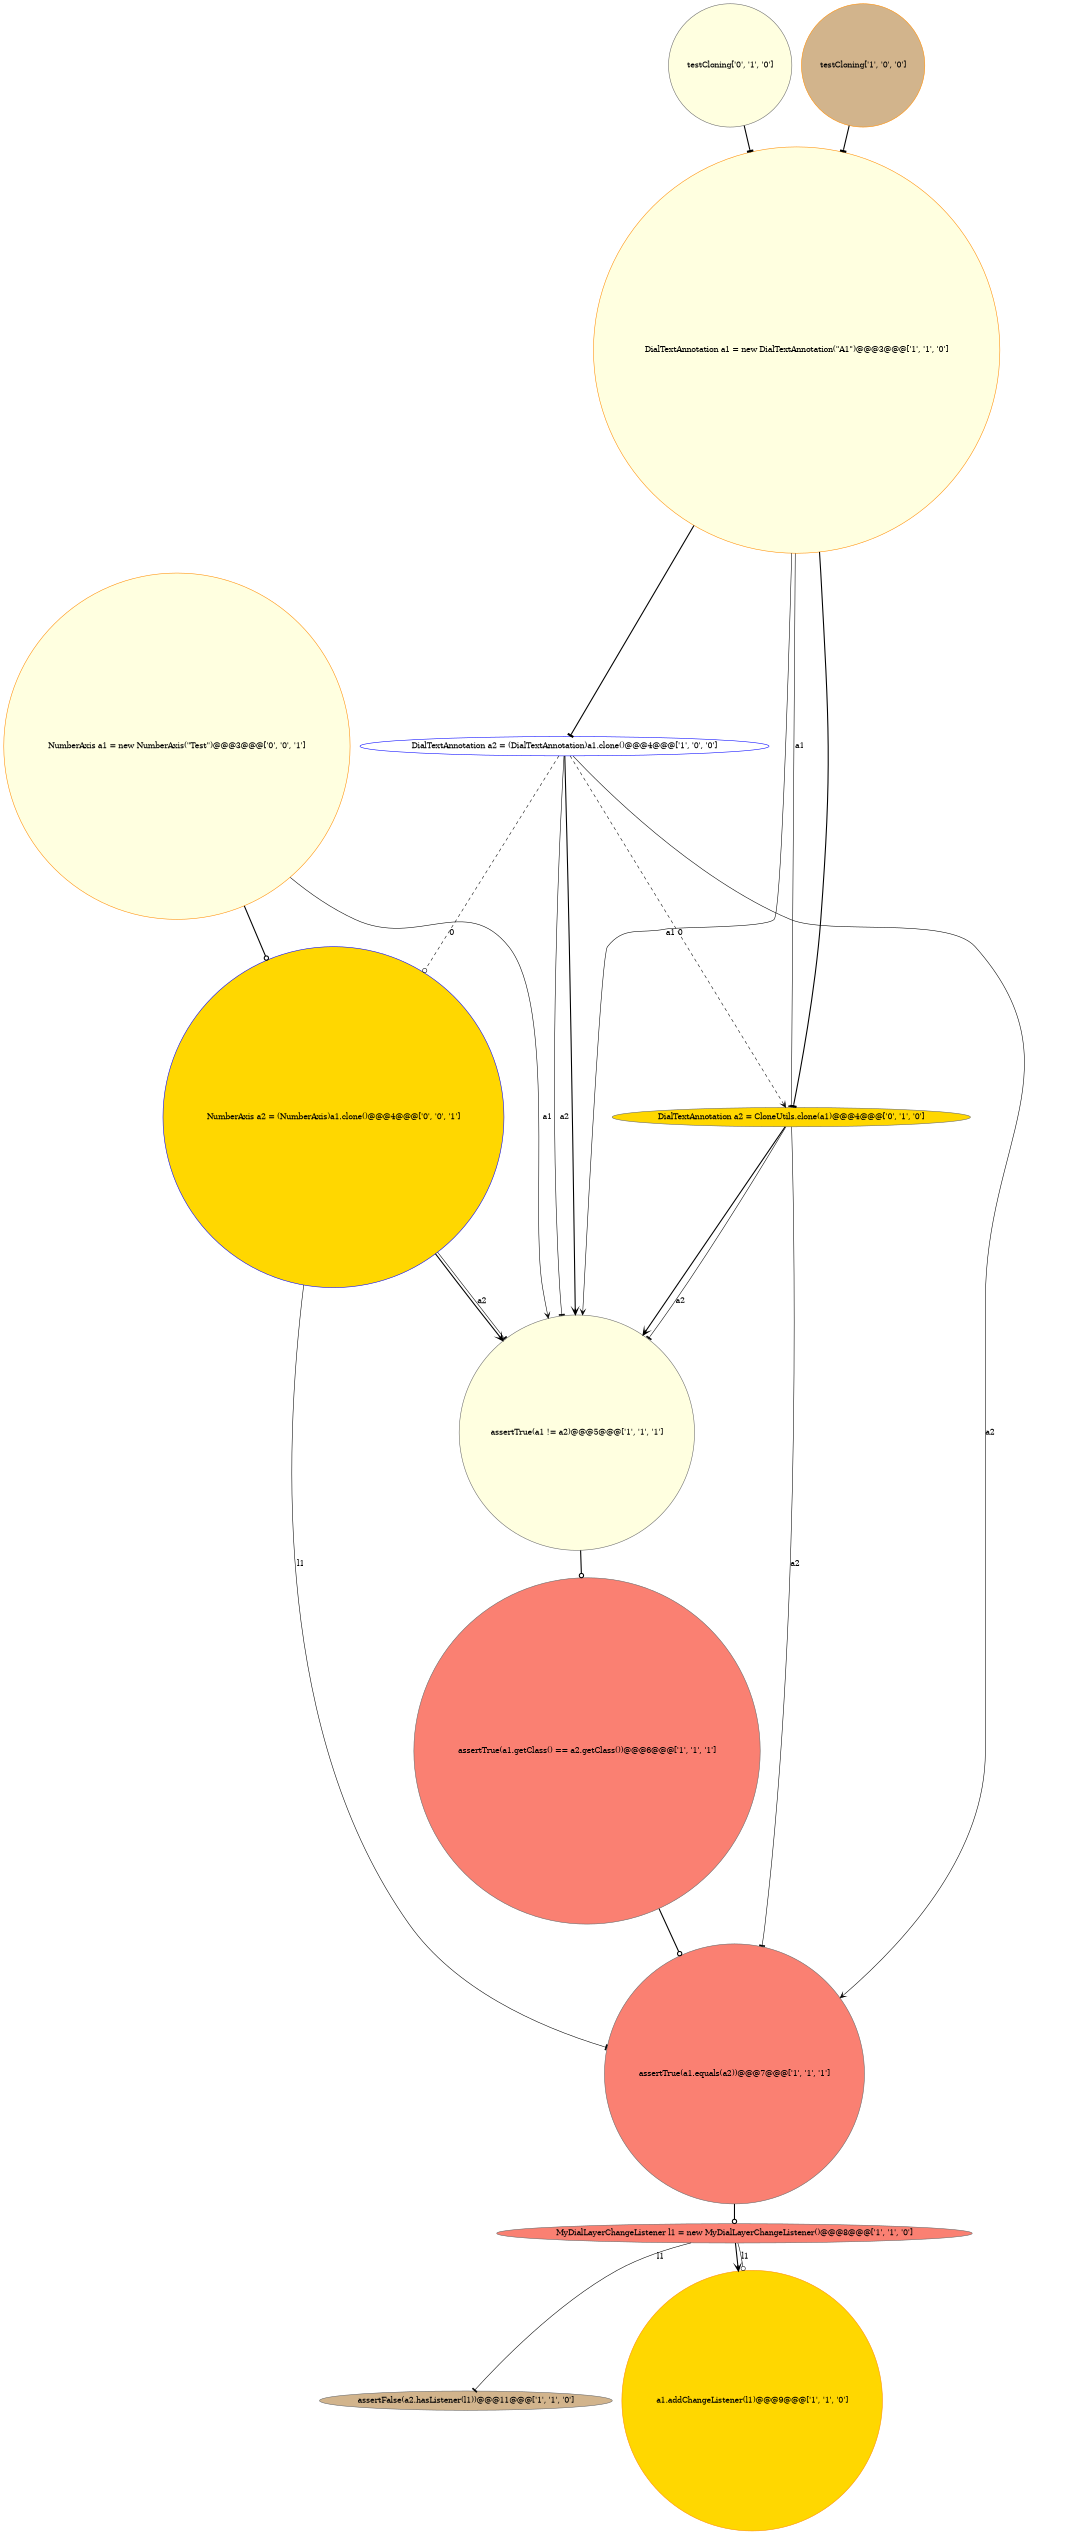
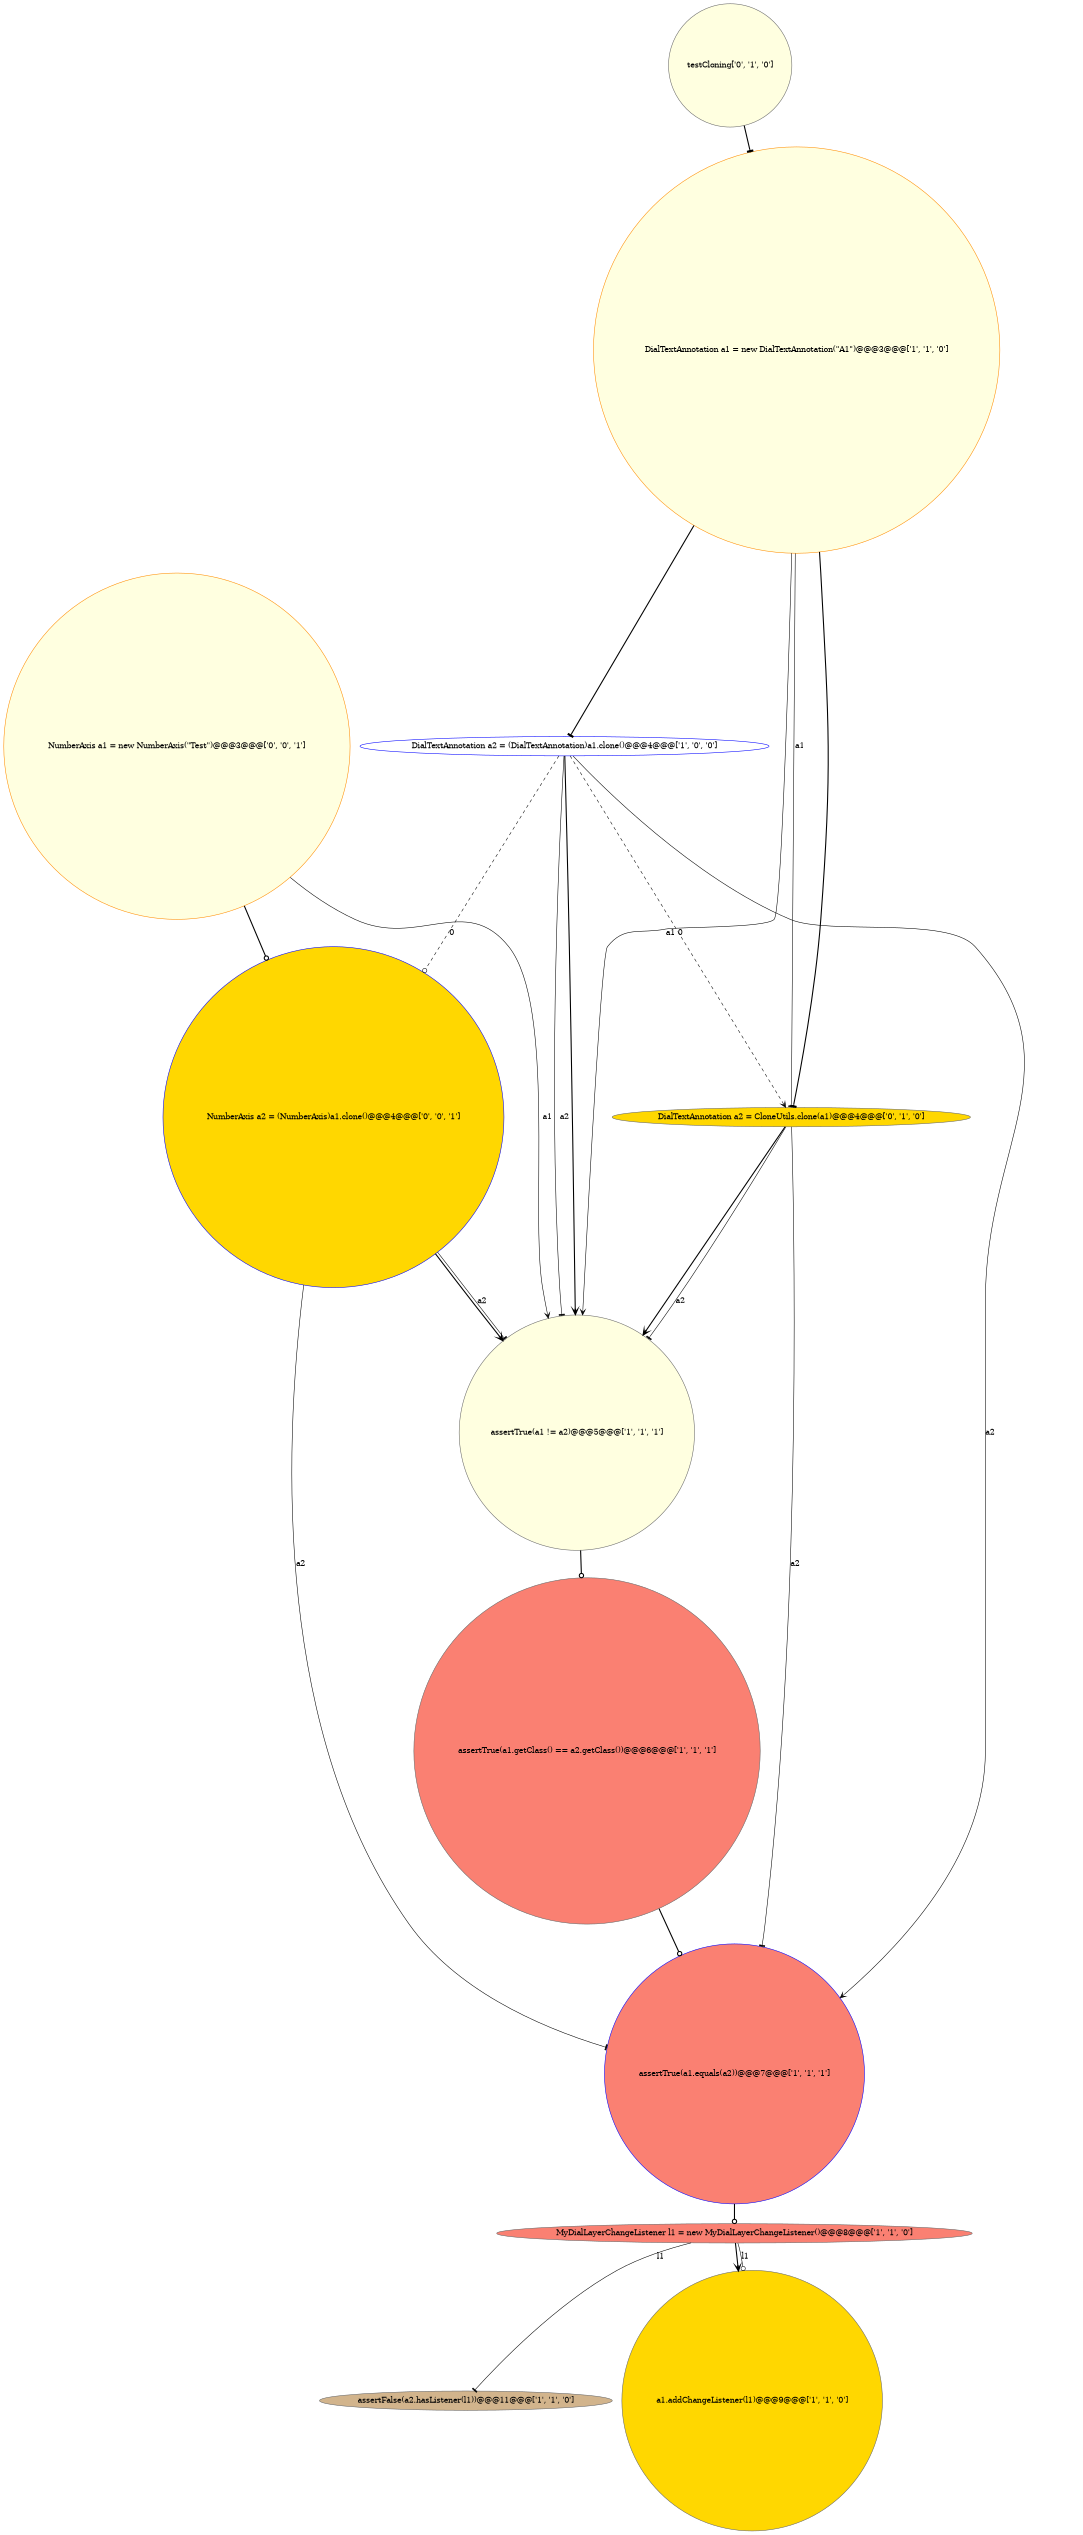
node "testCloning['1', '0', '0']": removed
edge "NumberAxis a2 = (NumberAxis)a1.clone()@@@4@@@['0', '0', '1']" -> "assertTrue(a1.equals(a2))@@@7@@@['1', '1', '1']": label "l1" -> "a2"
node "assertTrue(a1.equals(a2))@@@7@@@['1', '1', '1']": color gray40 -> blue
node "a1.addChangeListener(l1)@@@9@@@['1', '1', '0']": color darkorange -> gray40
